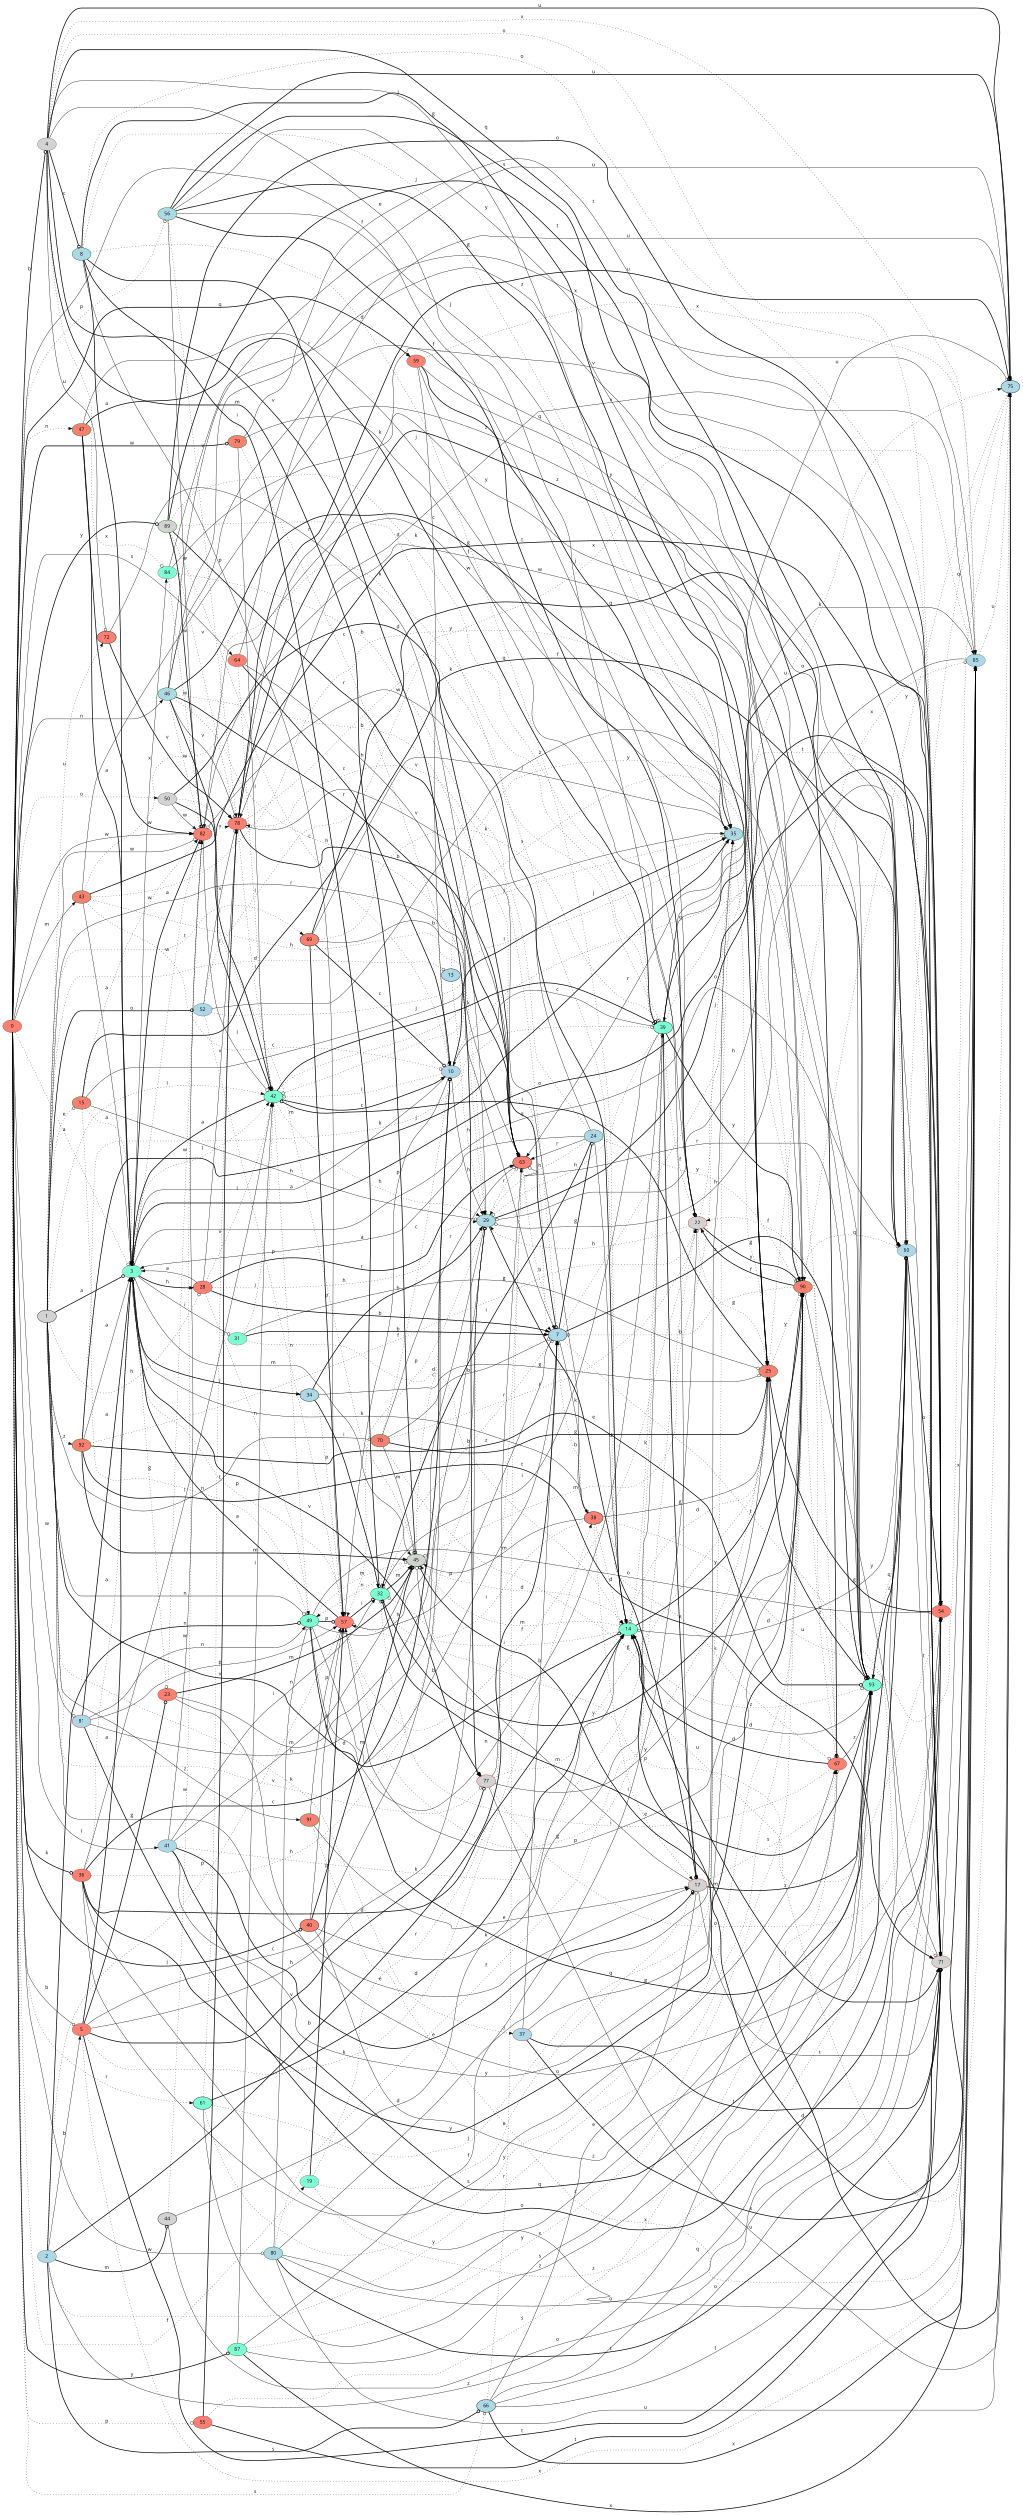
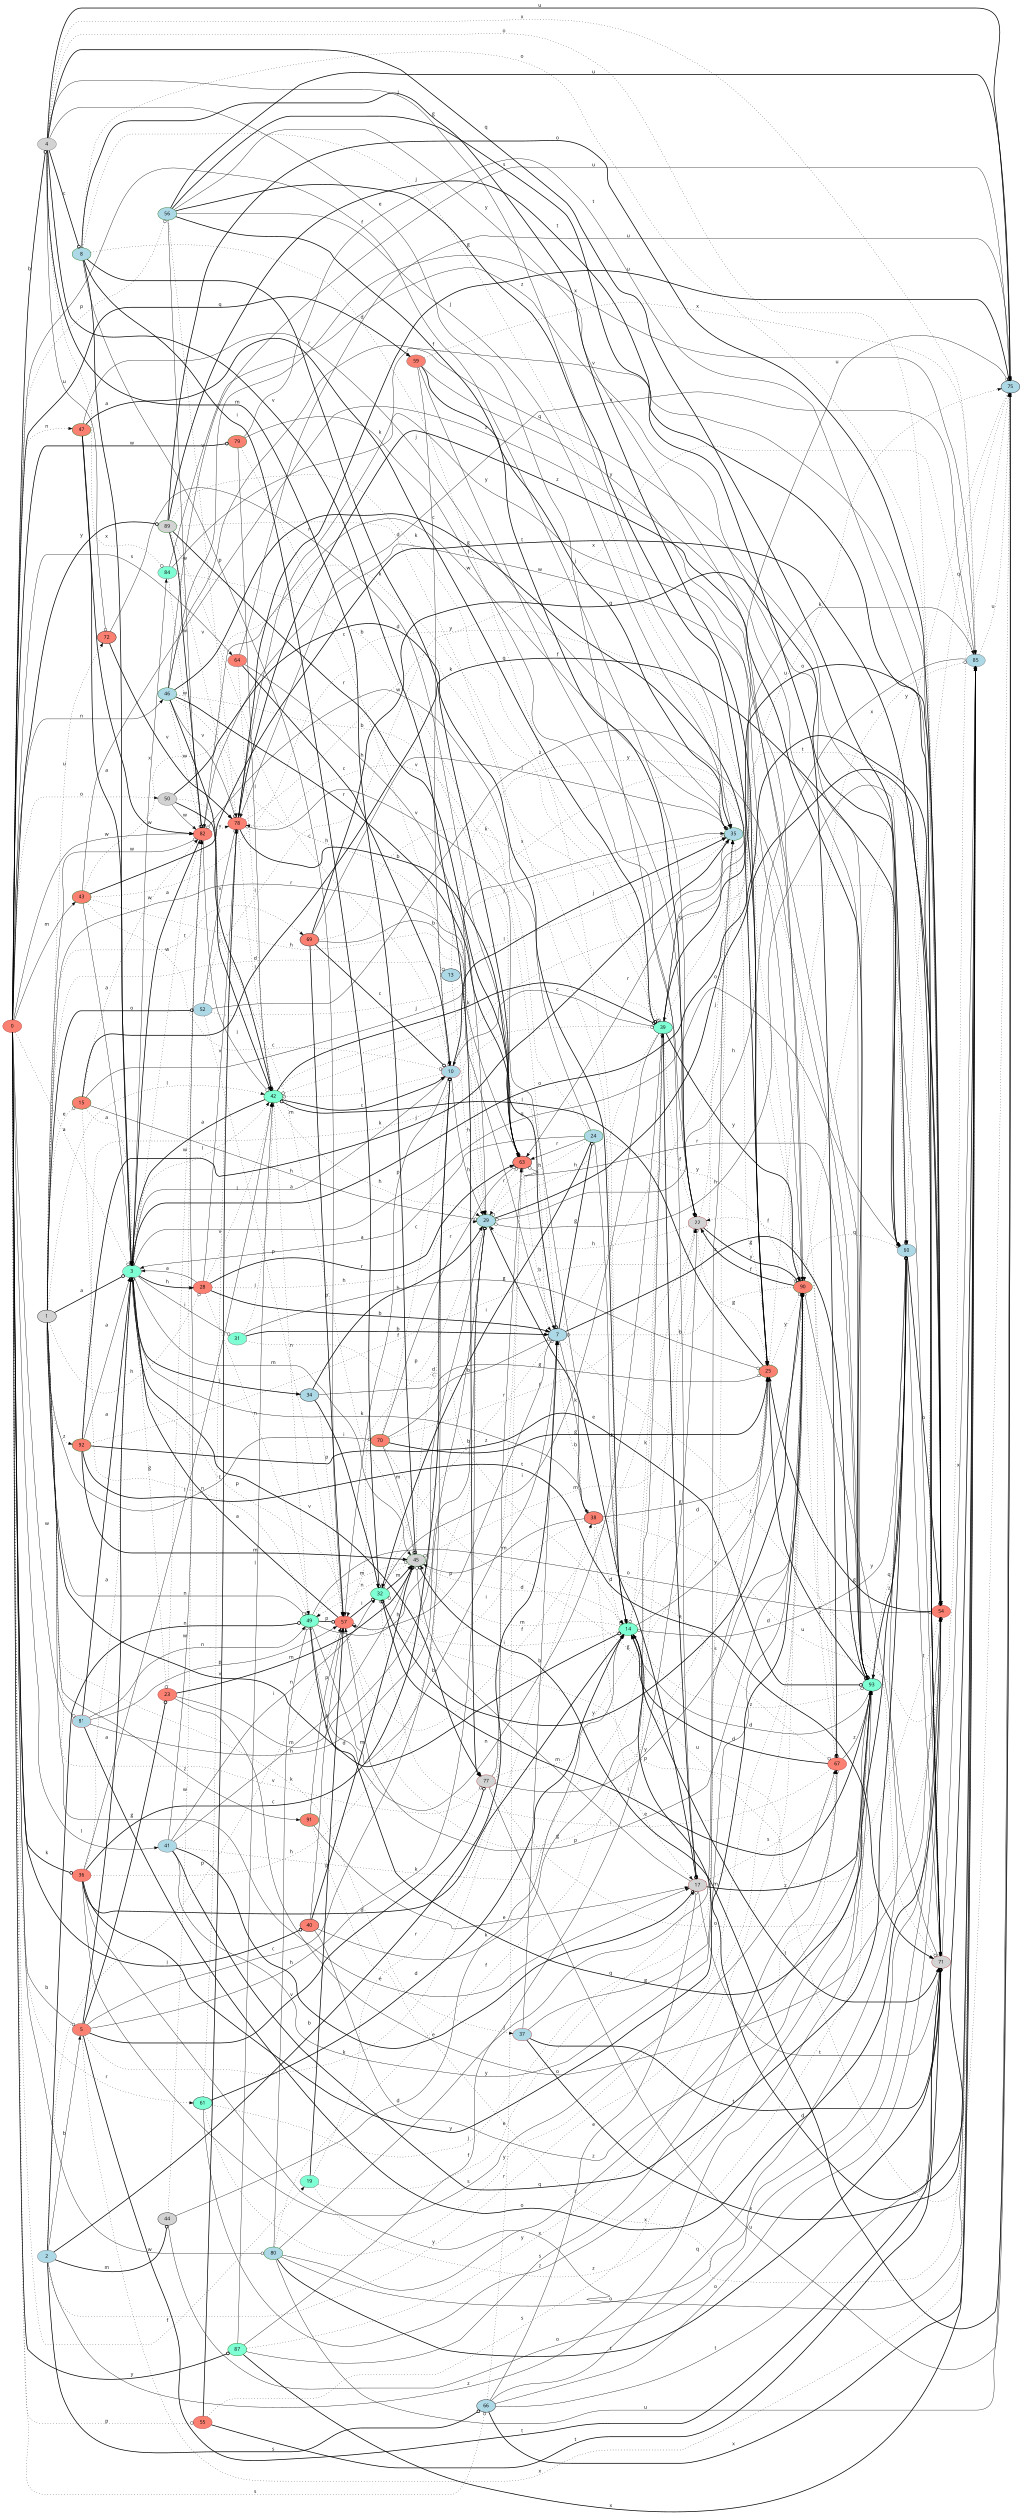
edge "14" -> "90": style bold -> solid
